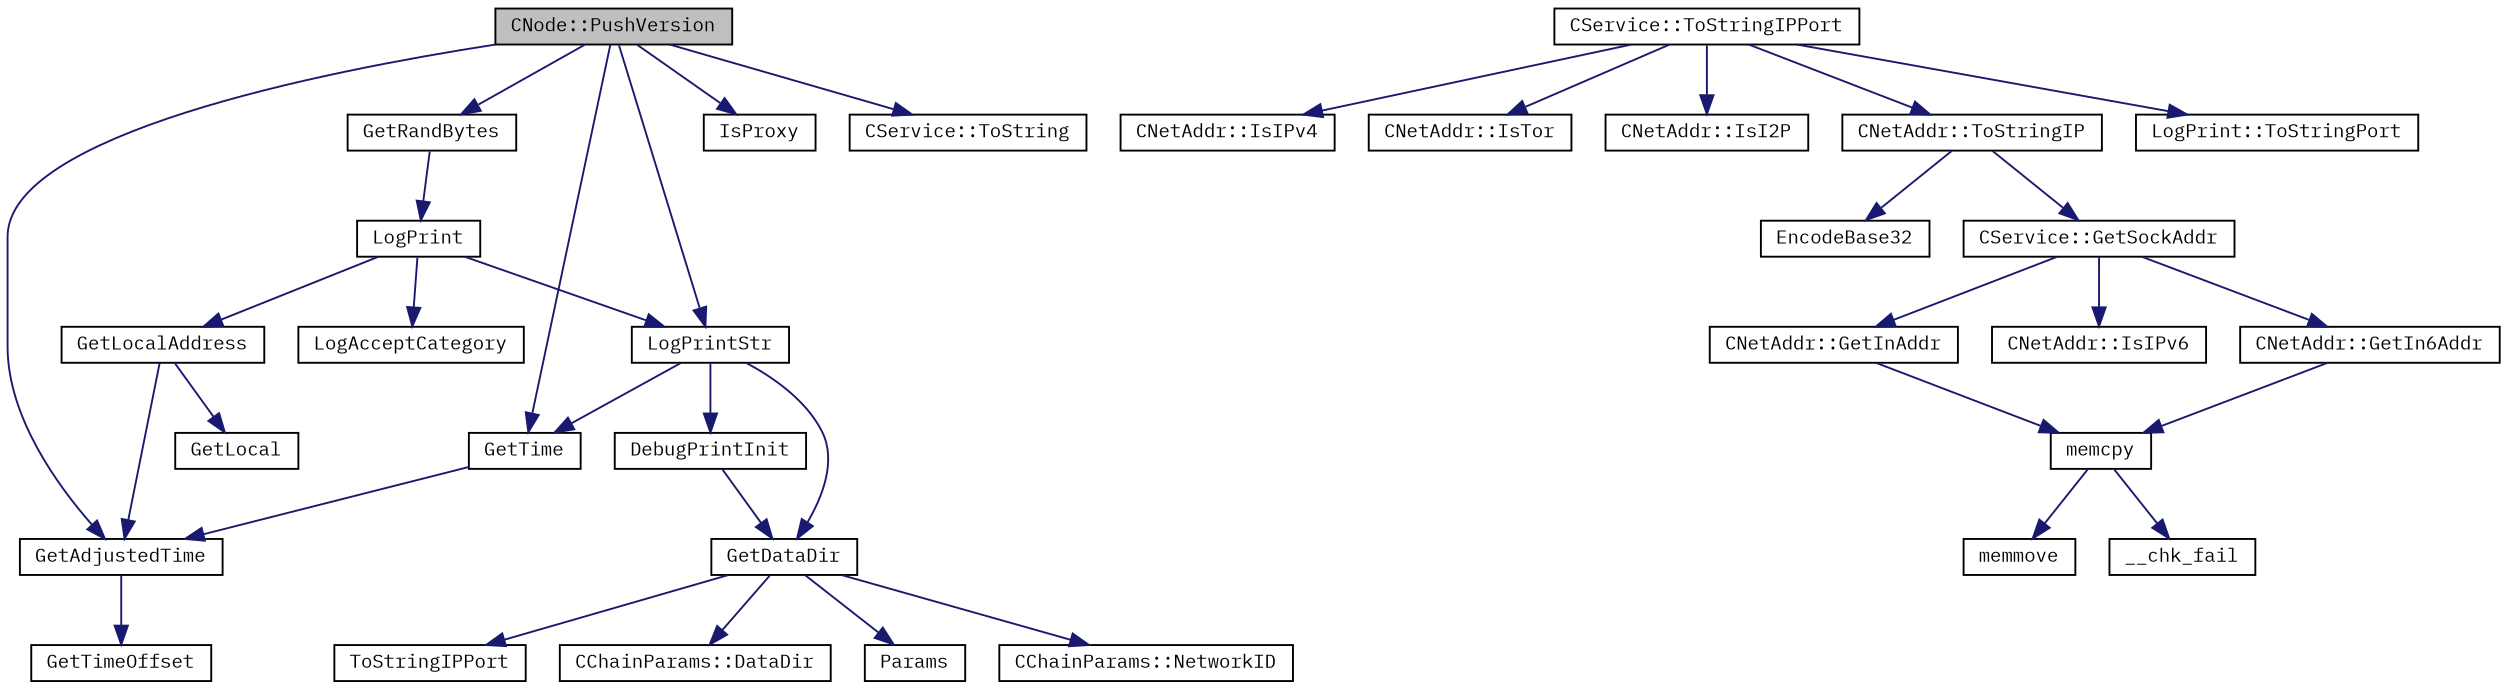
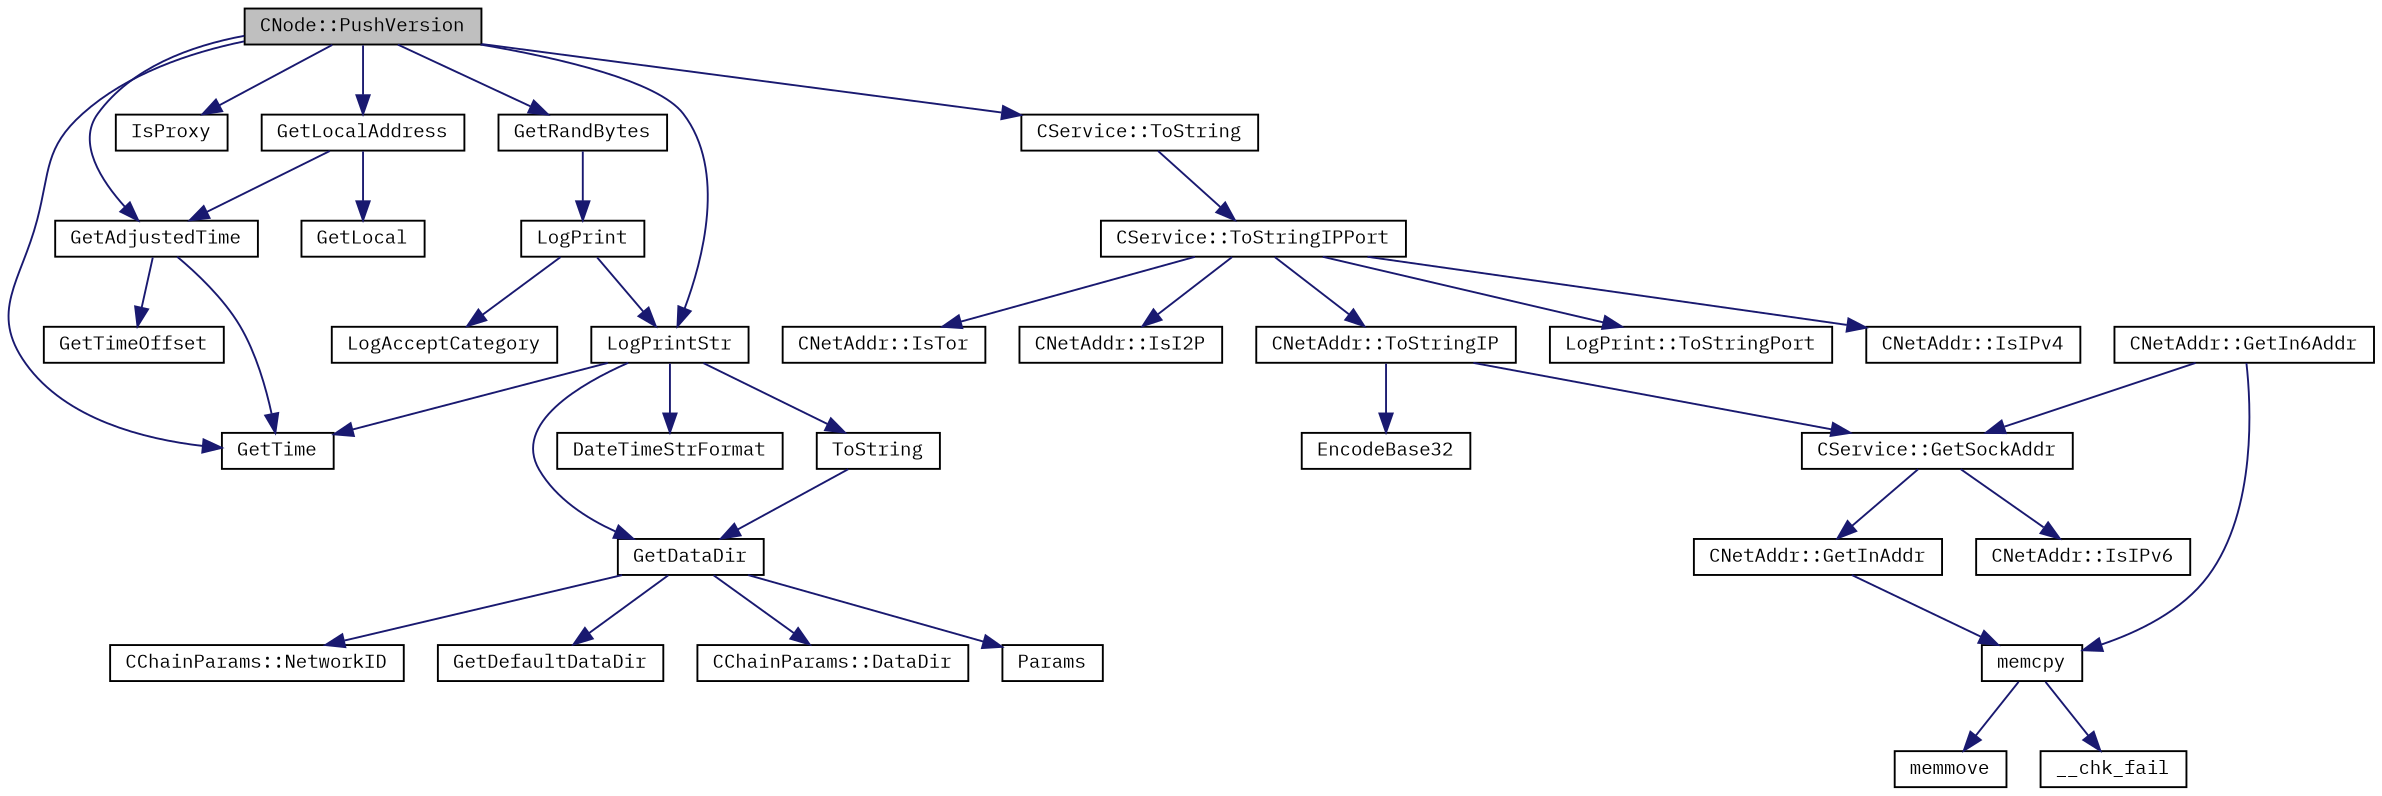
edge "CService::ToString" -> "CService::ToStringIPPort": added
edge "LogPrint" -> "GetLocalAddress": now "CNode::PushVersion" -> "GetLocalAddress"
edge "CService::GetSockAddr" -> "CNetAddr::GetIn6Addr": reversed
node "DateTimeStrFormat": added
node "DebugPrintInit": label "DebugPrintInit" -> "ToString"
edge "GetTime" -> "GetAdjustedTime": reversed
node "ToStringIPPort": label "ToStringIPPort" -> "GetDefaultDataDir"
